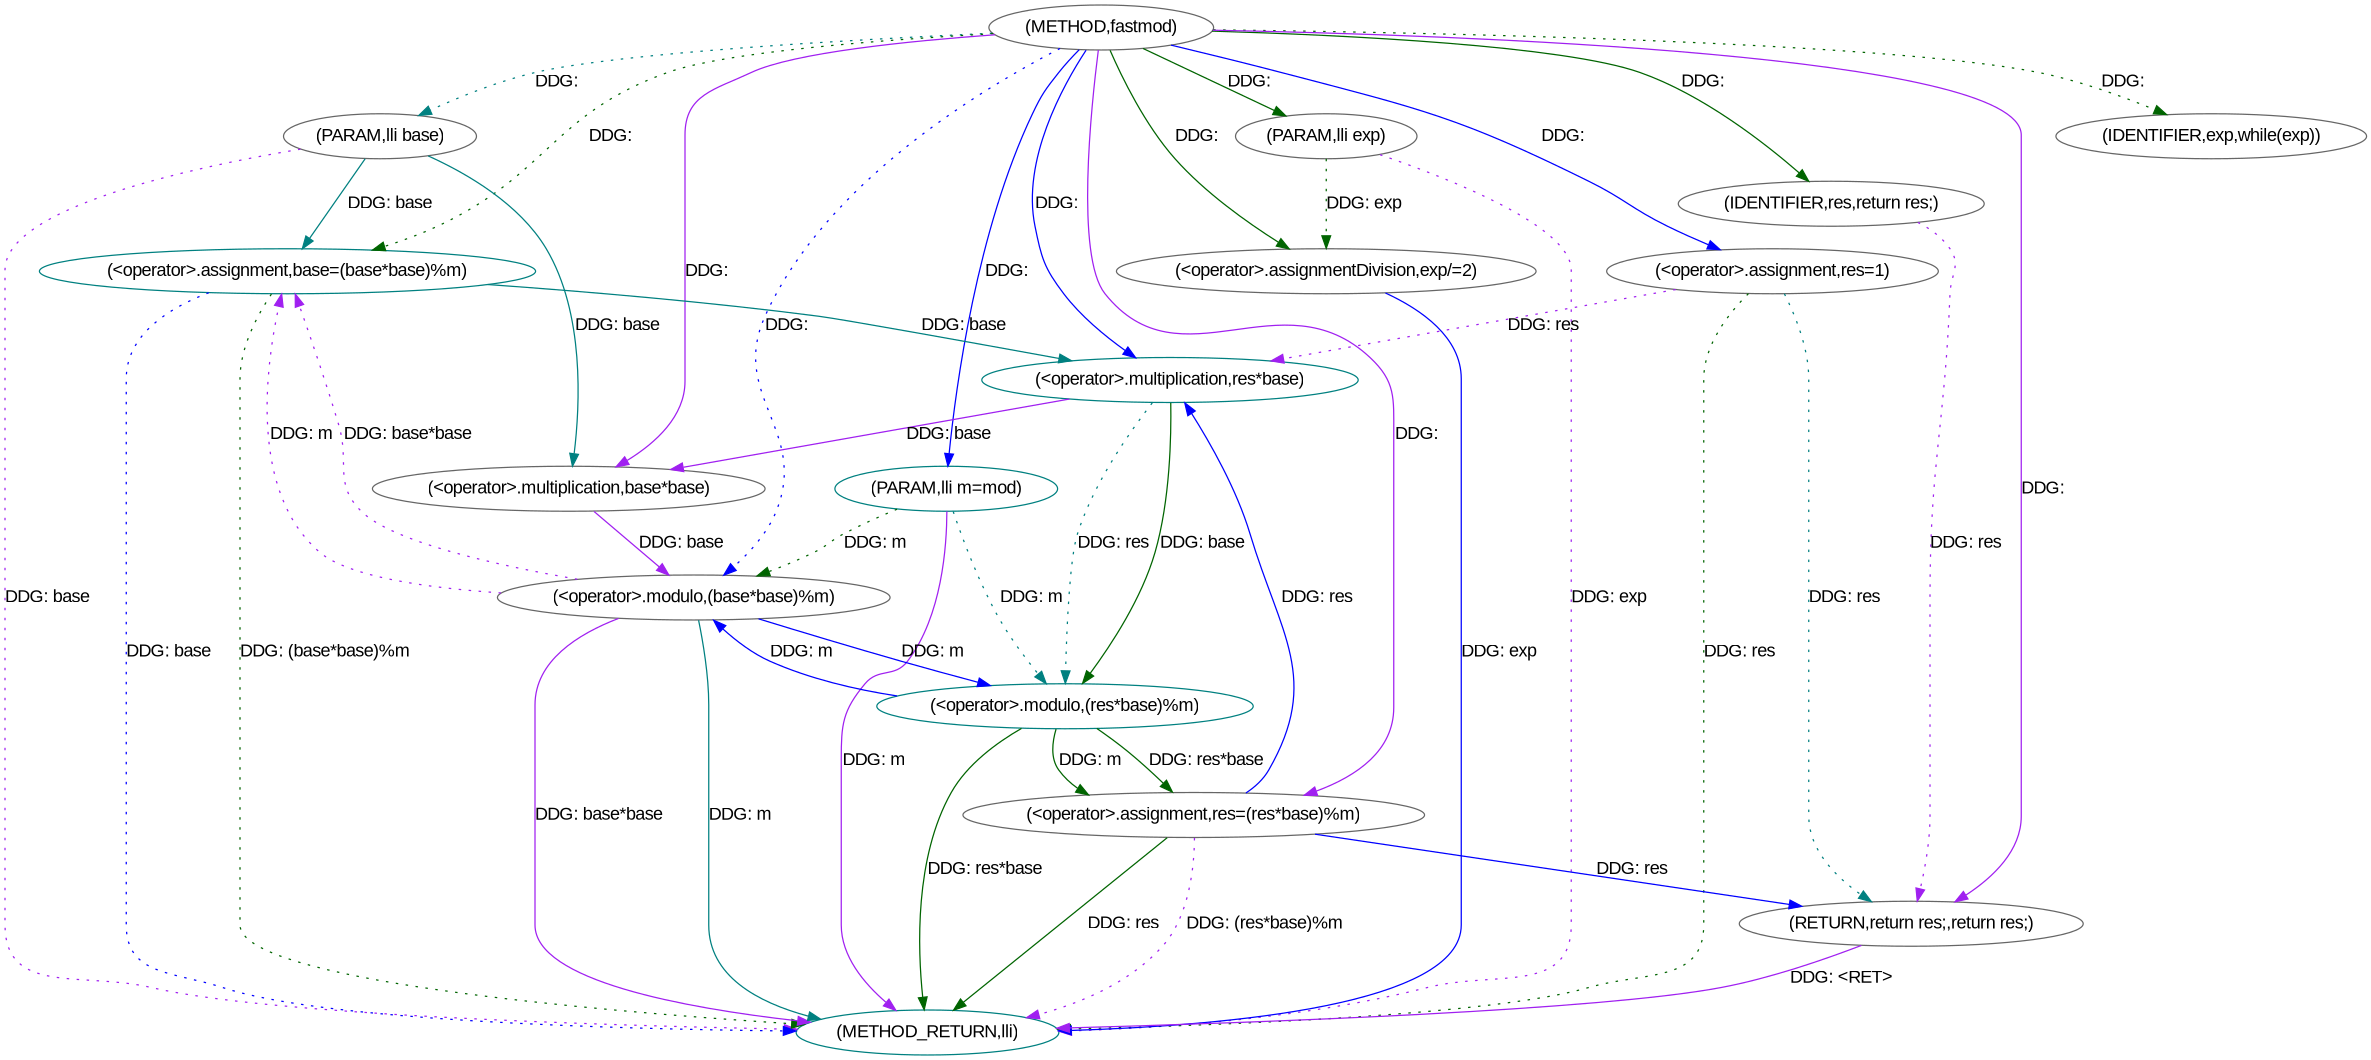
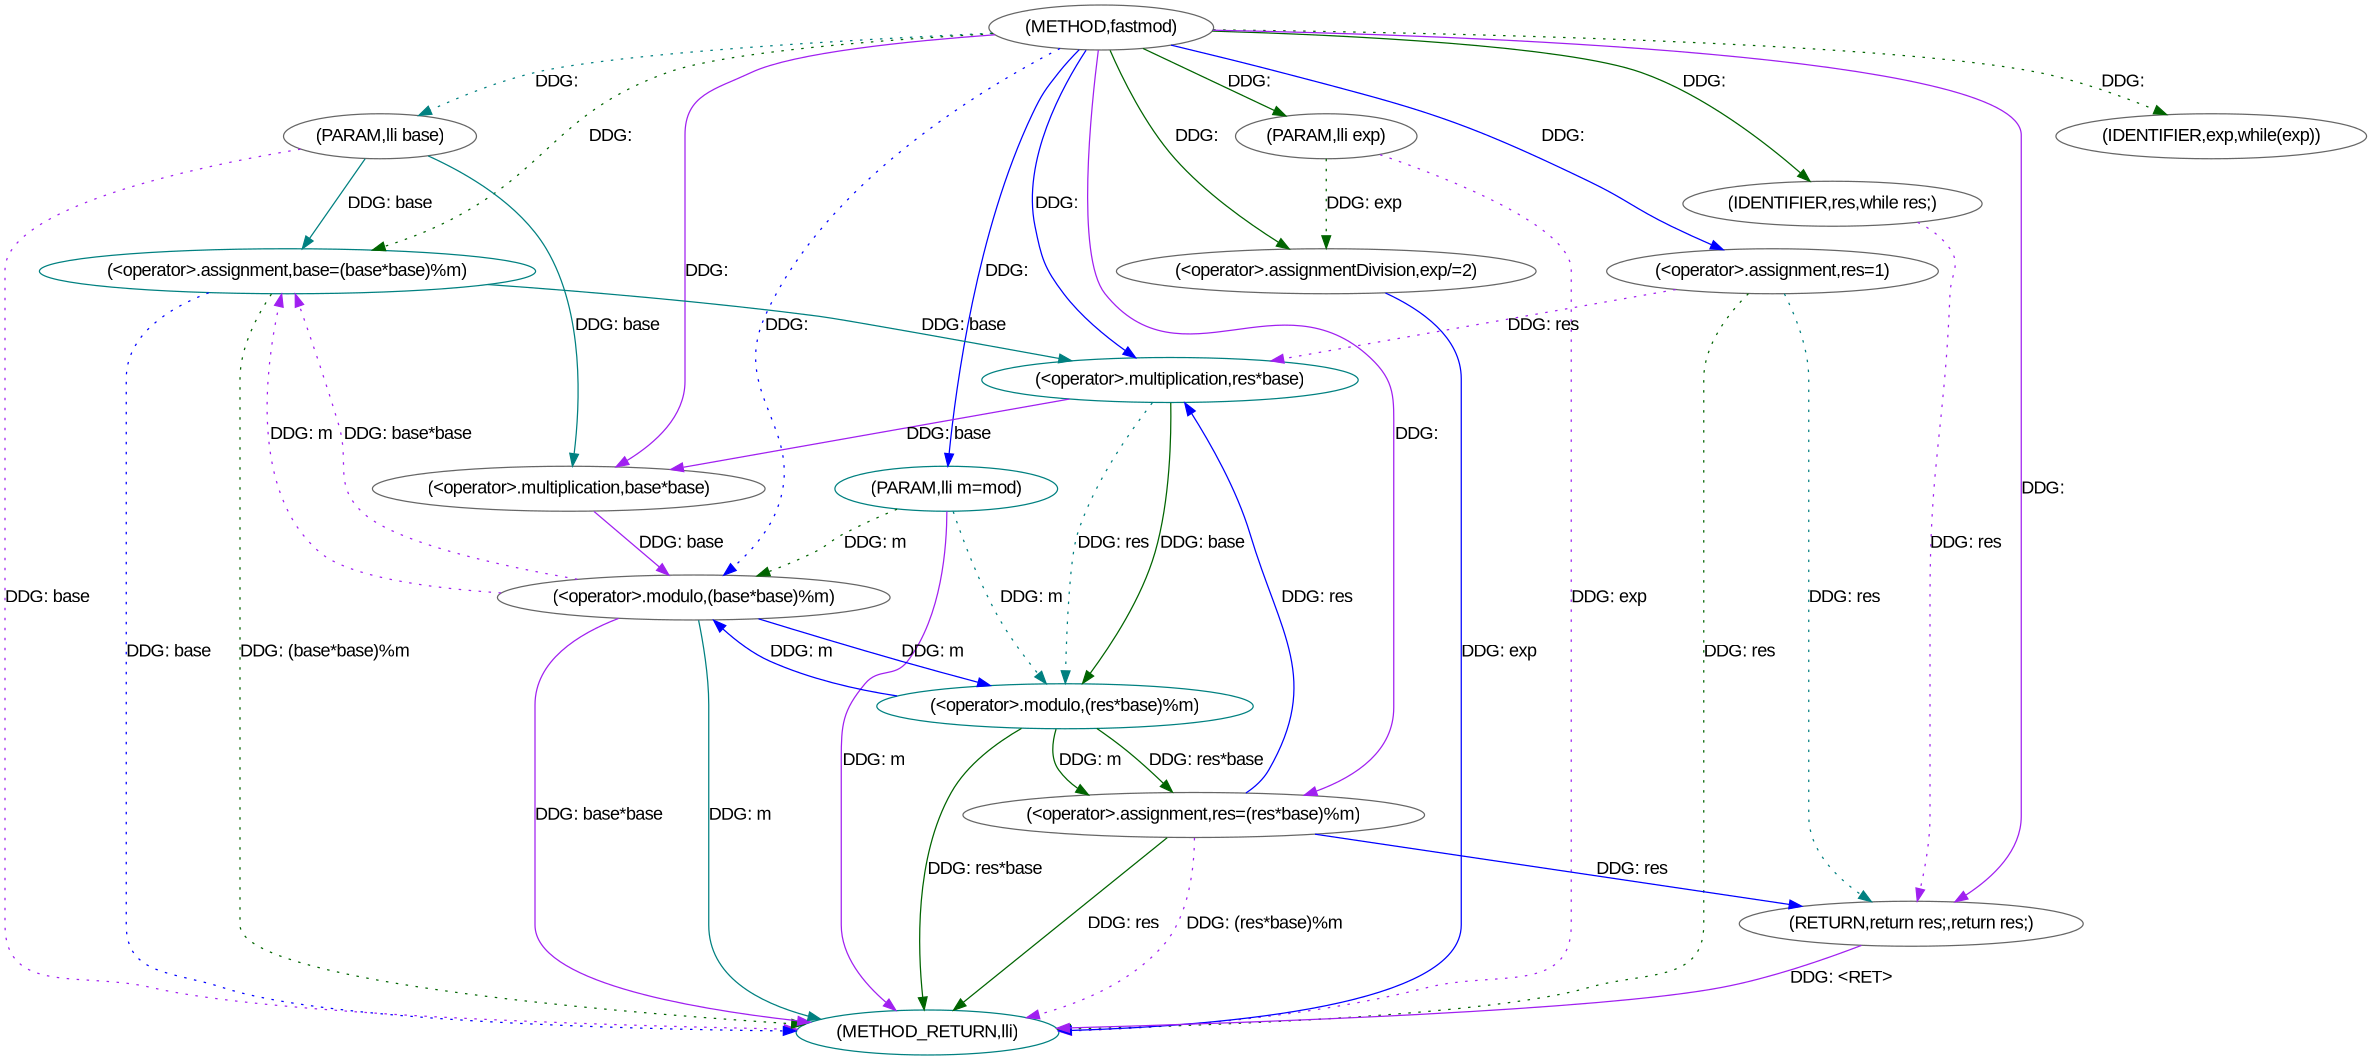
node "(IDENTIFIER,res,return res;)": label "(IDENTIFIER,res,return res;)" -> "(IDENTIFIER,res,while res;)"
